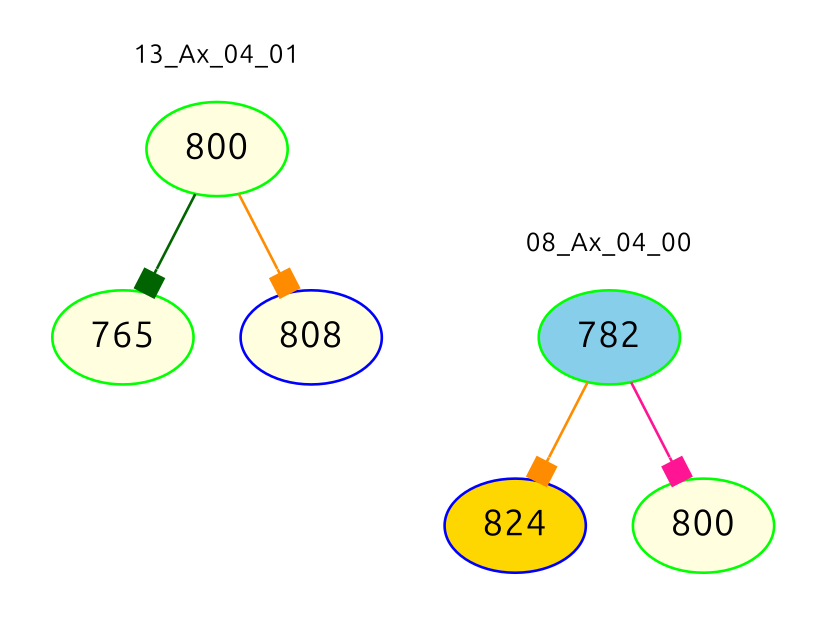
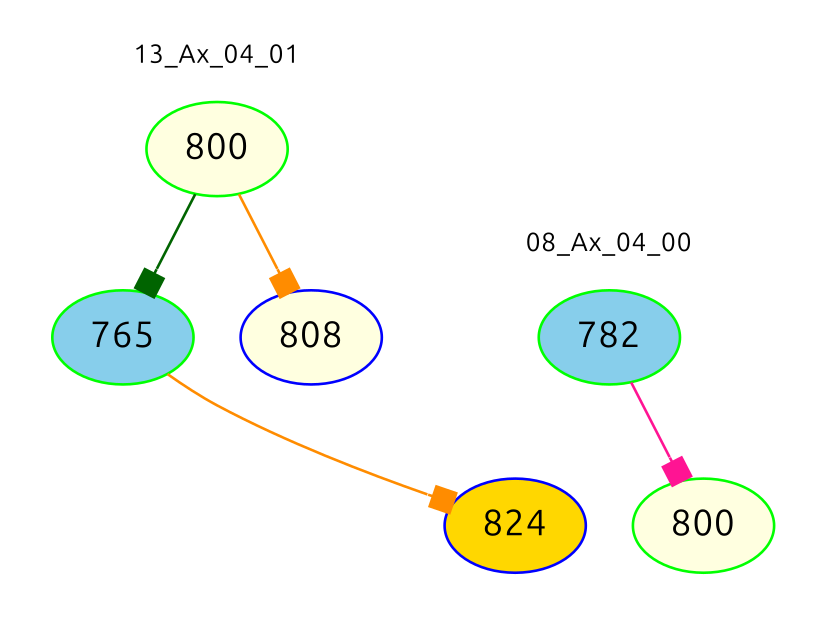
node "765": fillcolor lightyellow -> skyblue
edge "782" -> "824": now "765" -> "824"
